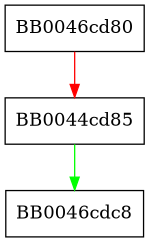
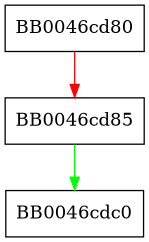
node "BB0044cd85": label "BB0044cd85" -> "BB0046cd85"
node "BB0046cdc8": label "BB0046cdc8" -> "BB0046cdc0"
